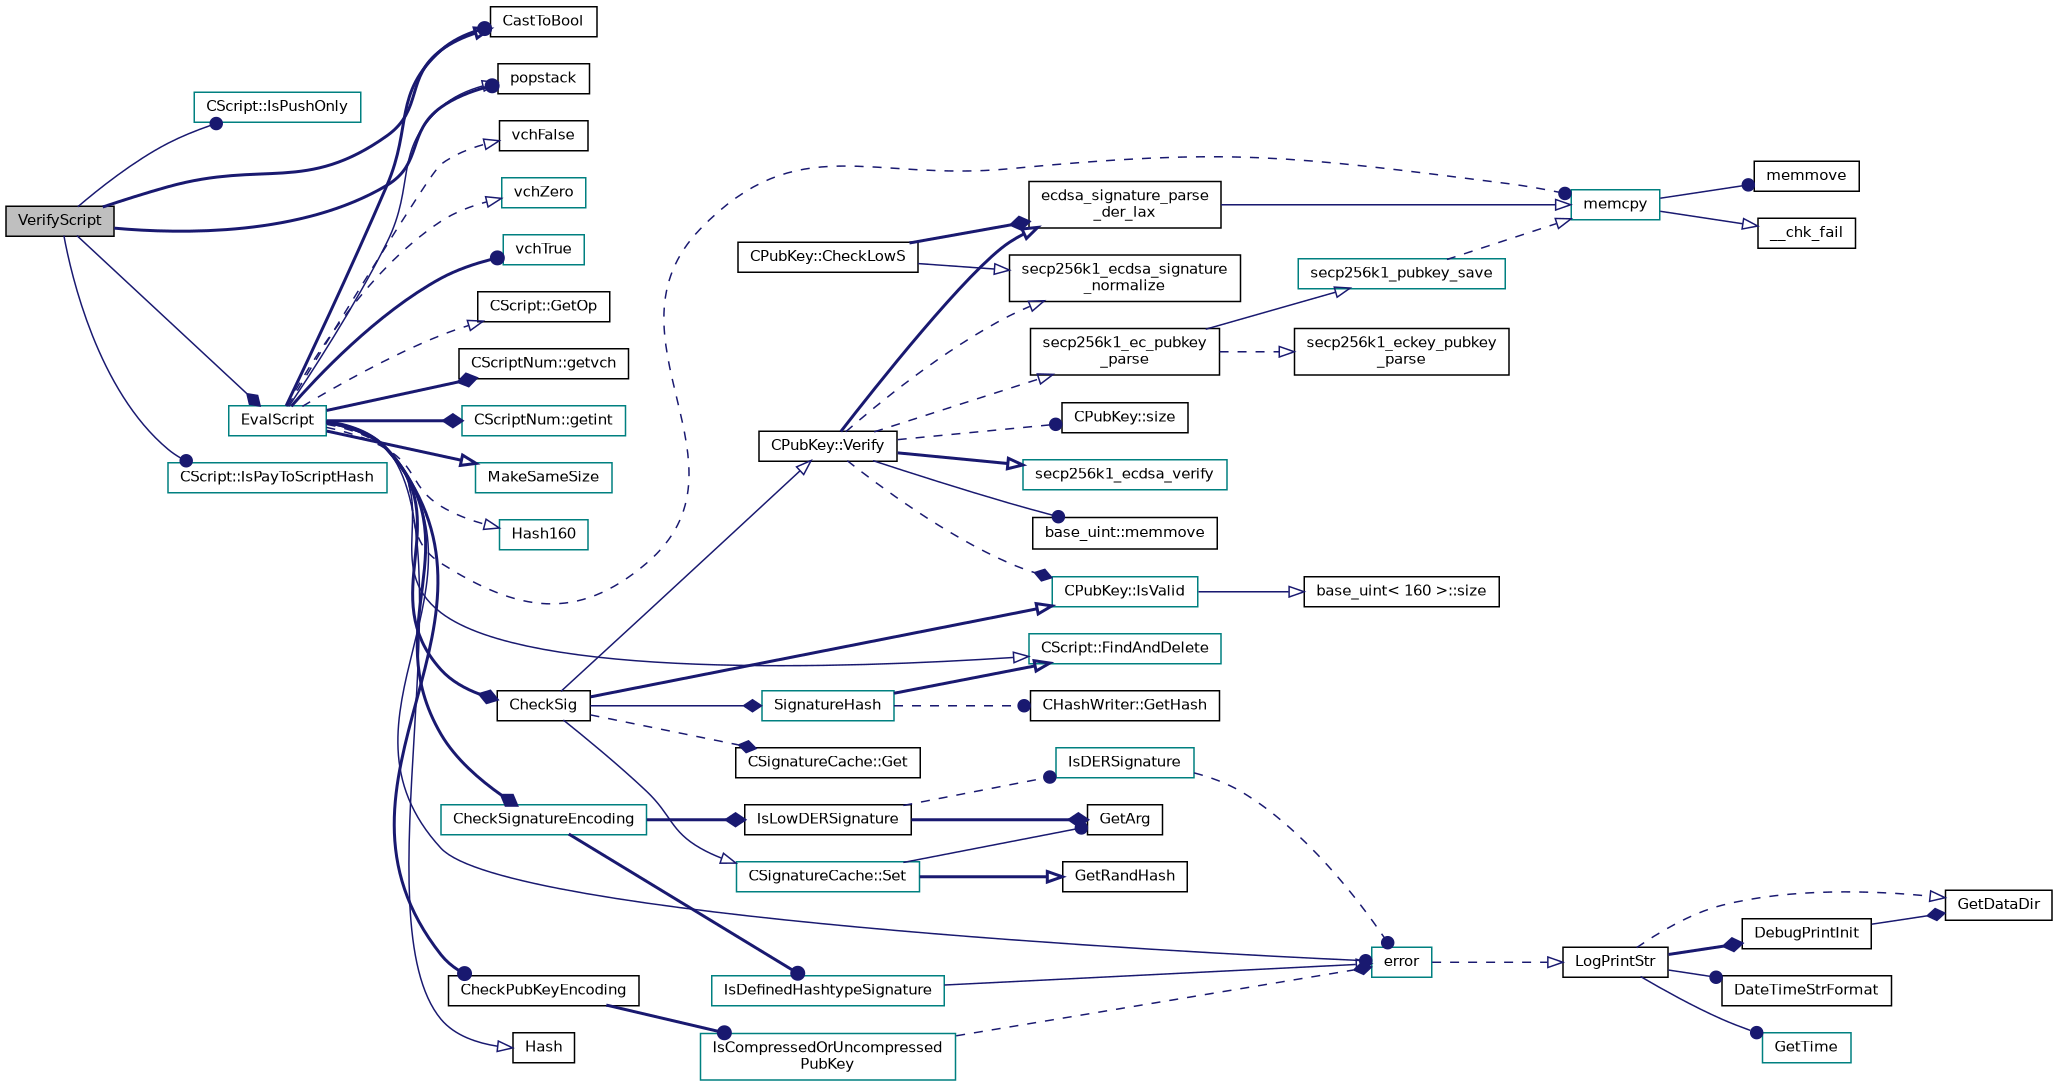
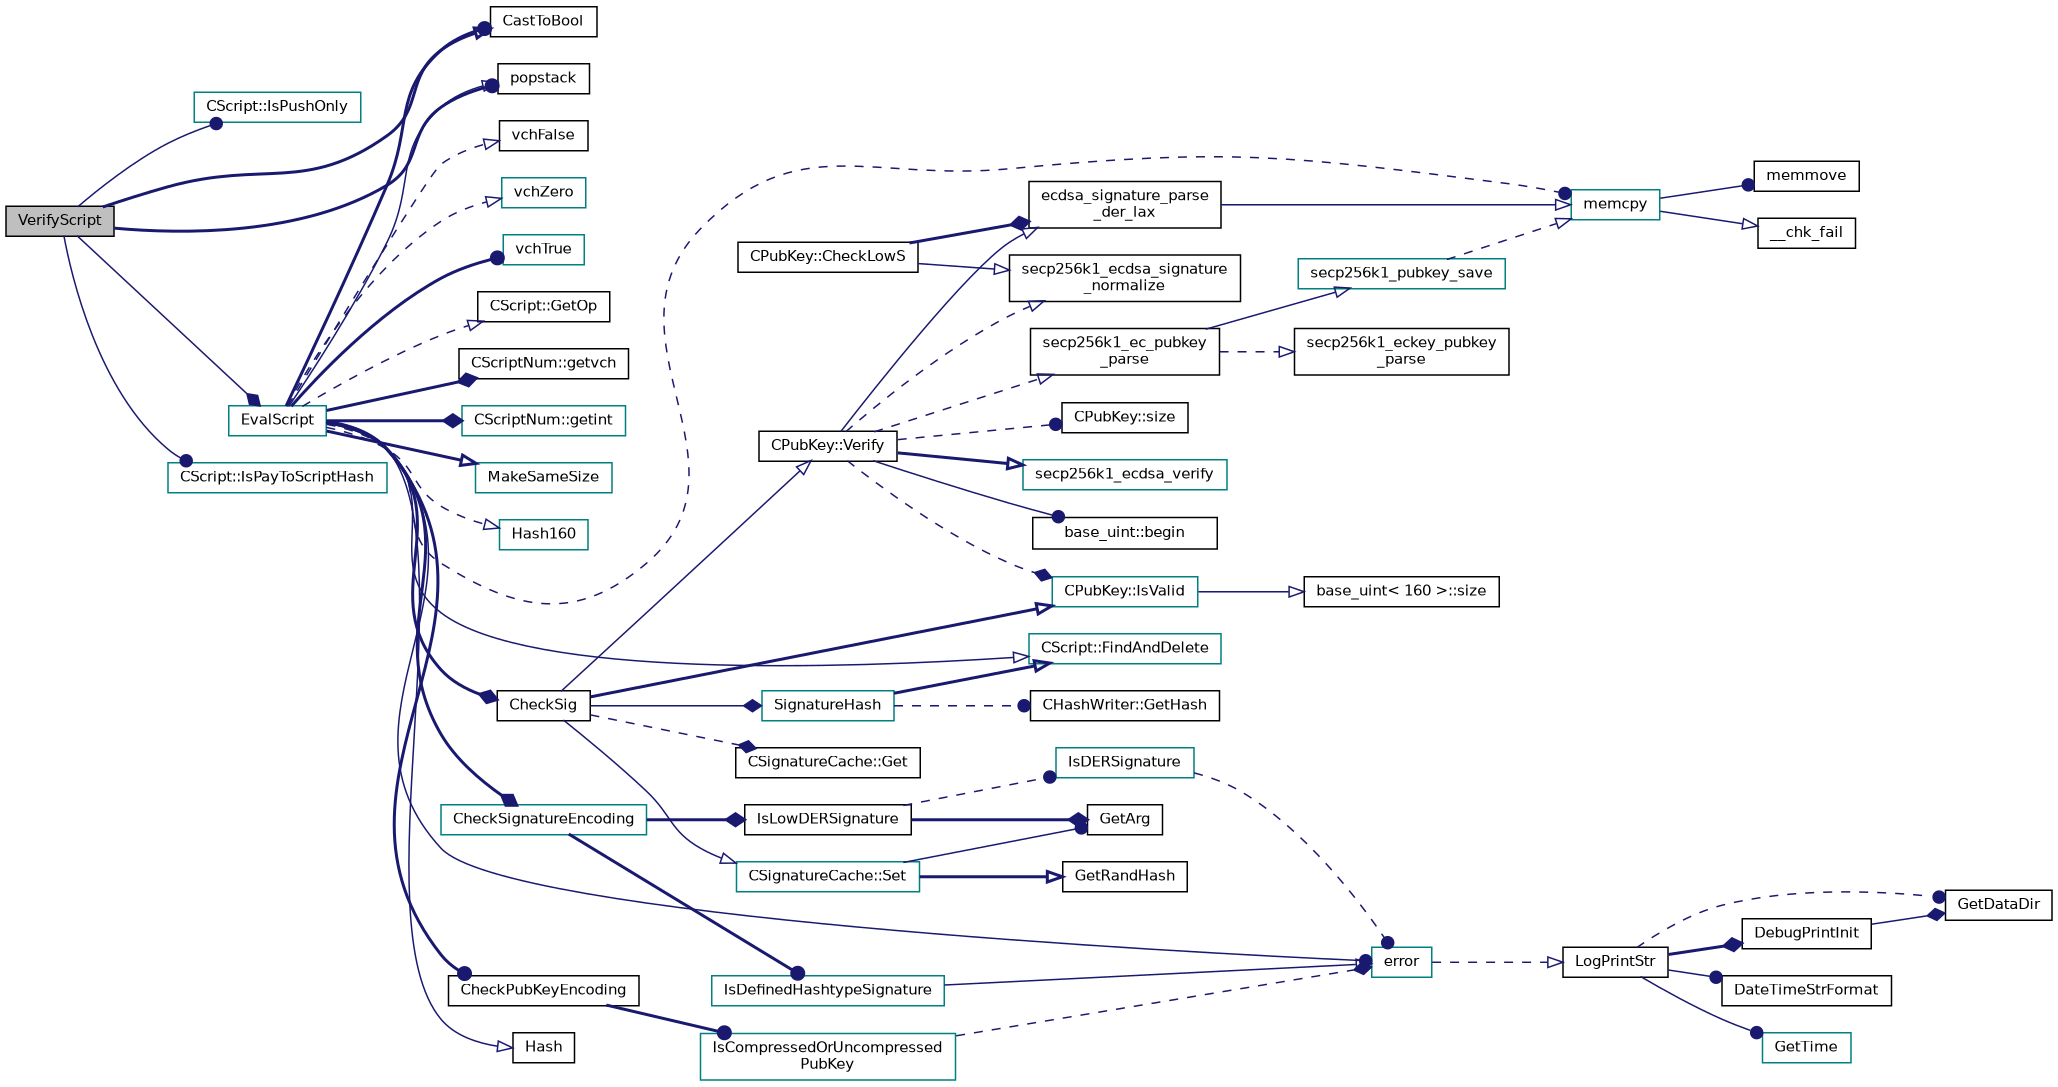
edge "CPubKey::Verify" -> "ecdsa_signature_parse _der_lax": style bold -> solid
node "base_uint::memmove": label "base_uint::memmove" -> "base_uint::begin"
edge "LogPrintStr" -> "GetDataDir": arrowhead onormal -> dot
